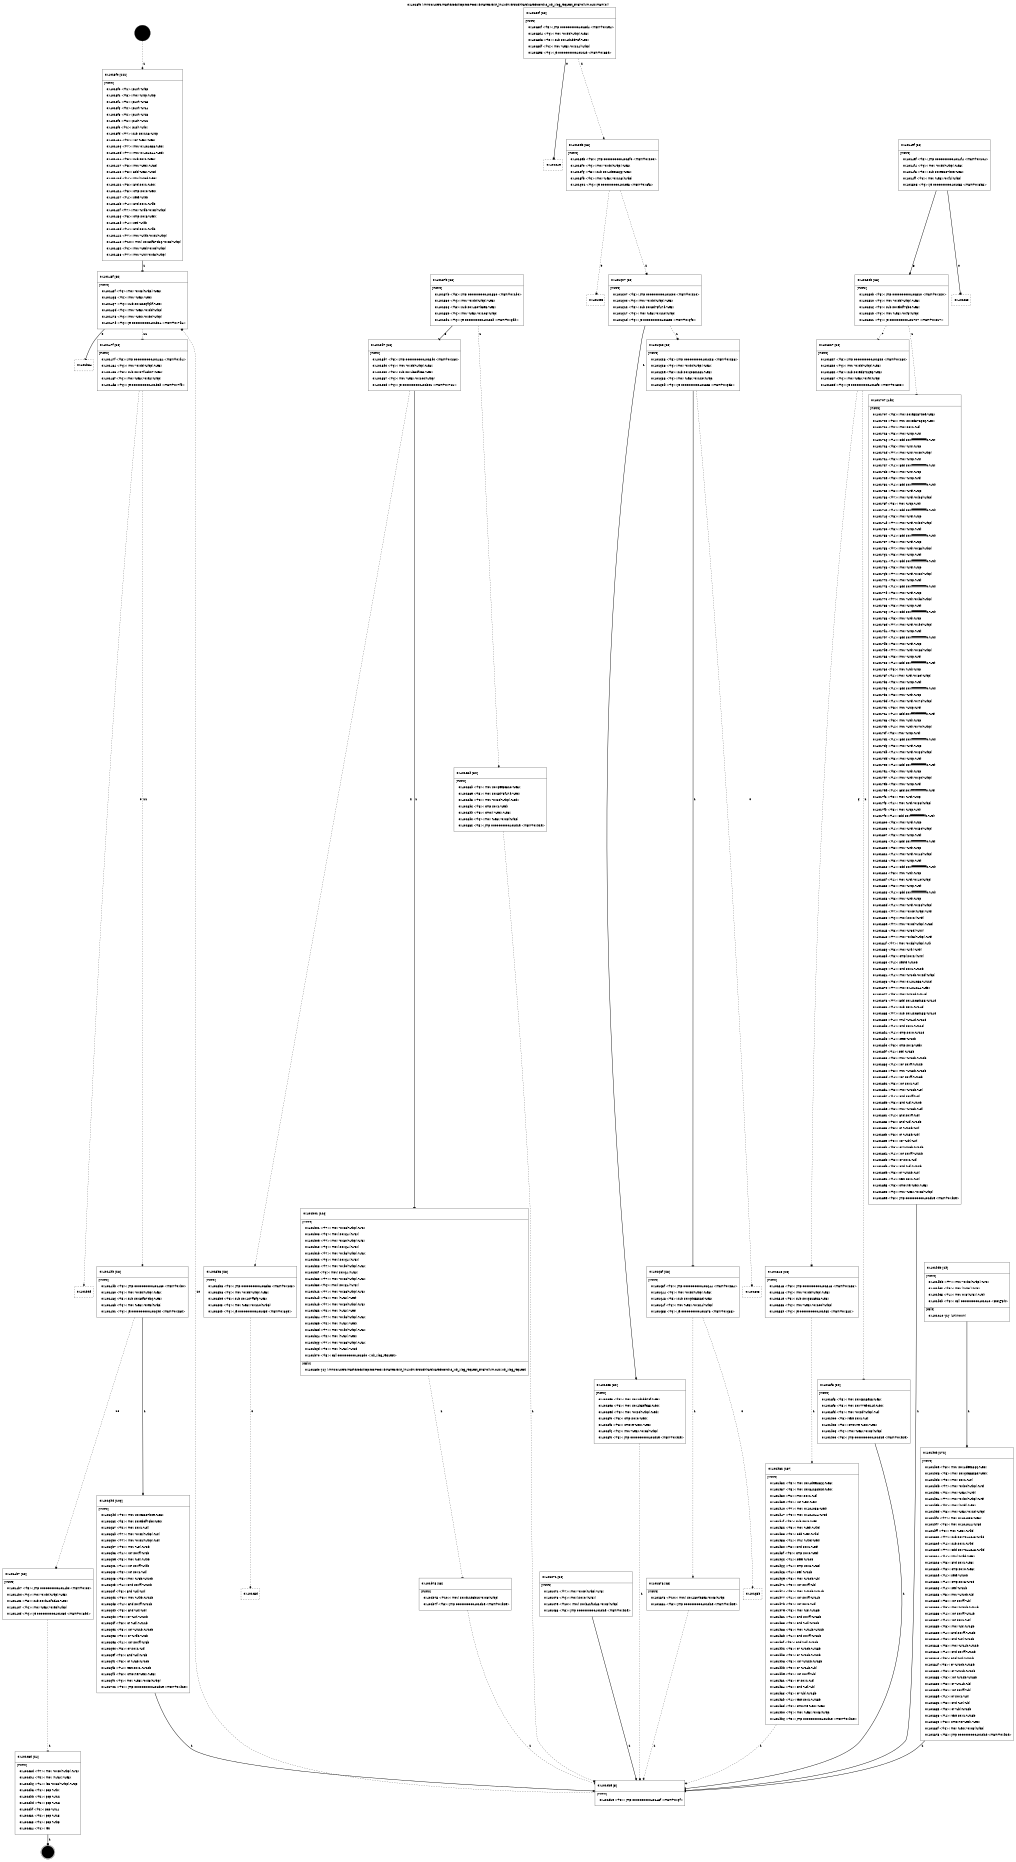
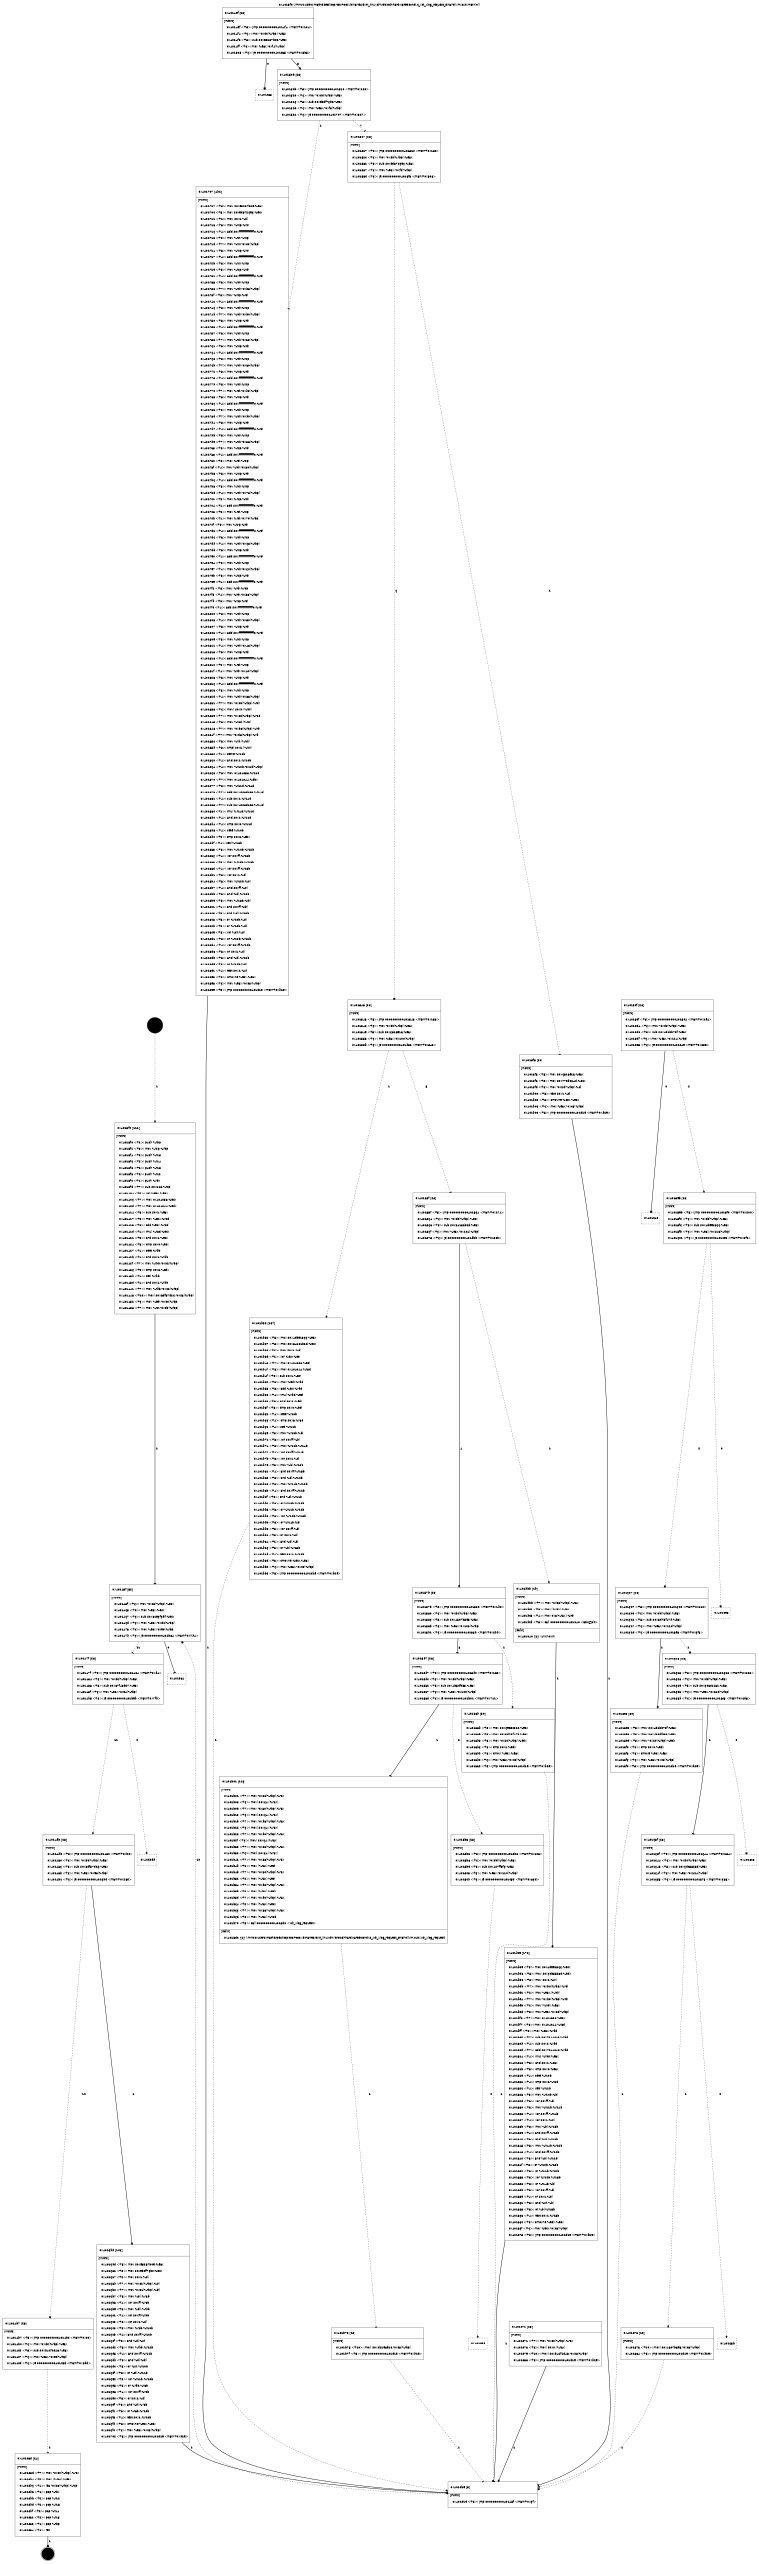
node "0x40155f [28]": added
